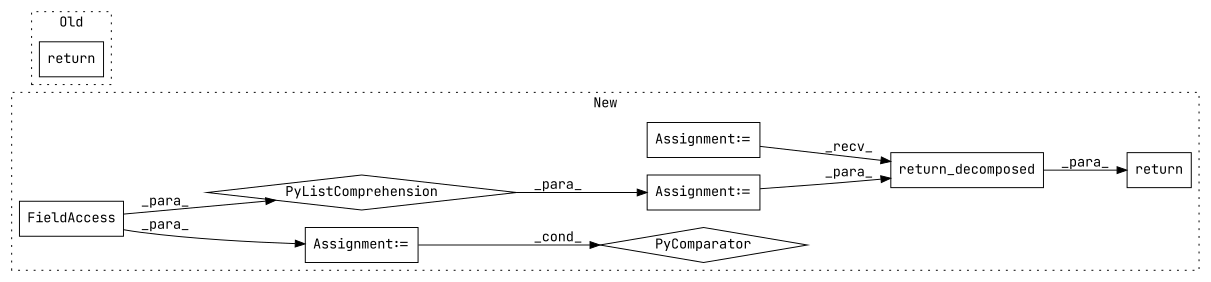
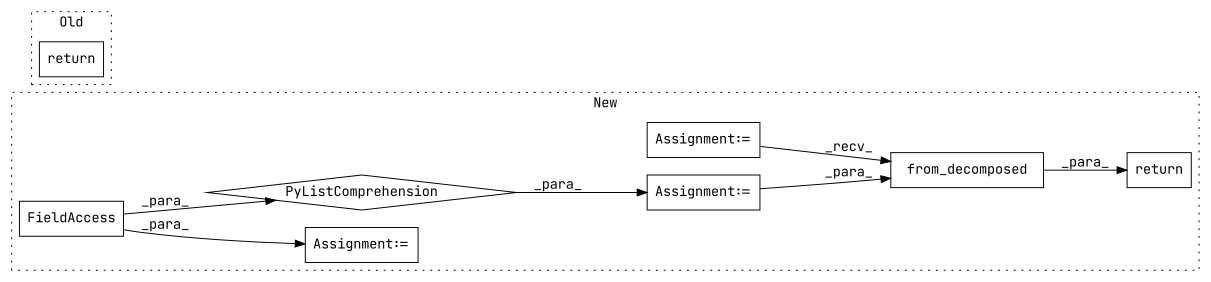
node "return_decomposed": label "return_decomposed" -> "from_decomposed"
node "PyComparator": removed
